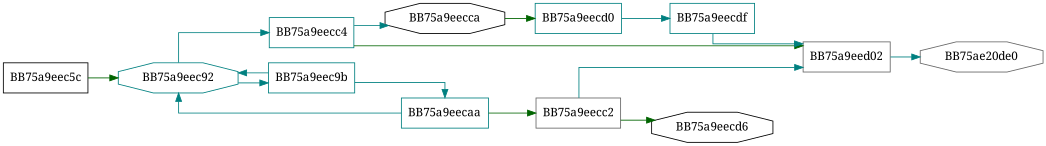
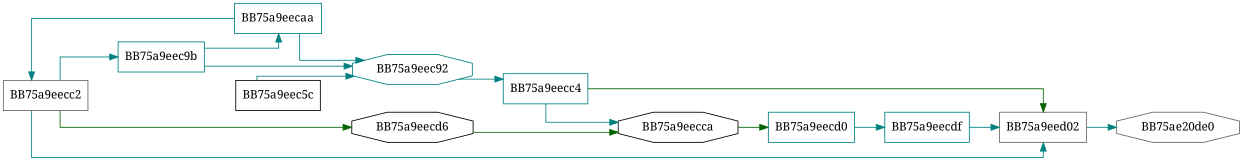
edge "BB75a9eec5c" -> "BB75a9eec92": color darkgreen -> teal
edge "BB75a9eec92" -> "BB75a9eec9b": now "BB75a9eecc2" -> "BB75a9eec9b"
edge "BB75a9eecaa" -> "BB75a9eecc2": color darkgreen -> teal
edge "BB75a9eecd6" -> "BB75a9eecca": added
